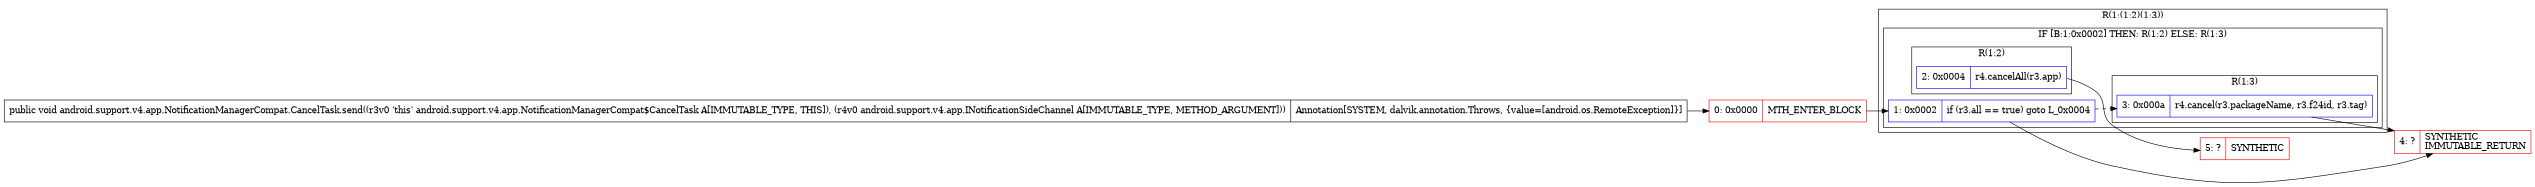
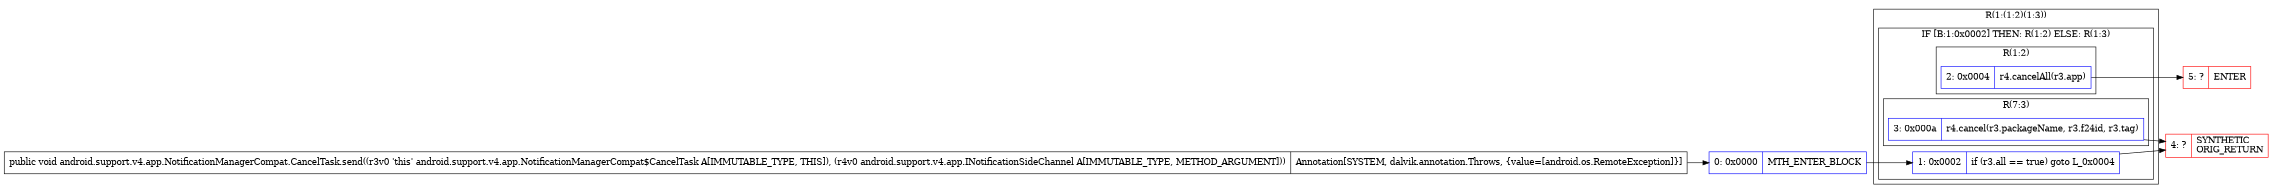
cluster "R(1:3)": label "R(1:3)" -> "R(7:3)"
edge "1: 0x0002" -> "3: 0x000a": removed
node "0: 0x0000": color red -> blue
node "4: ?": text "IMMUTABLE_RETURN" -> "ORIG_RETURN"
node "5: ?": text "SYNTHETIC" -> "ENTER"
